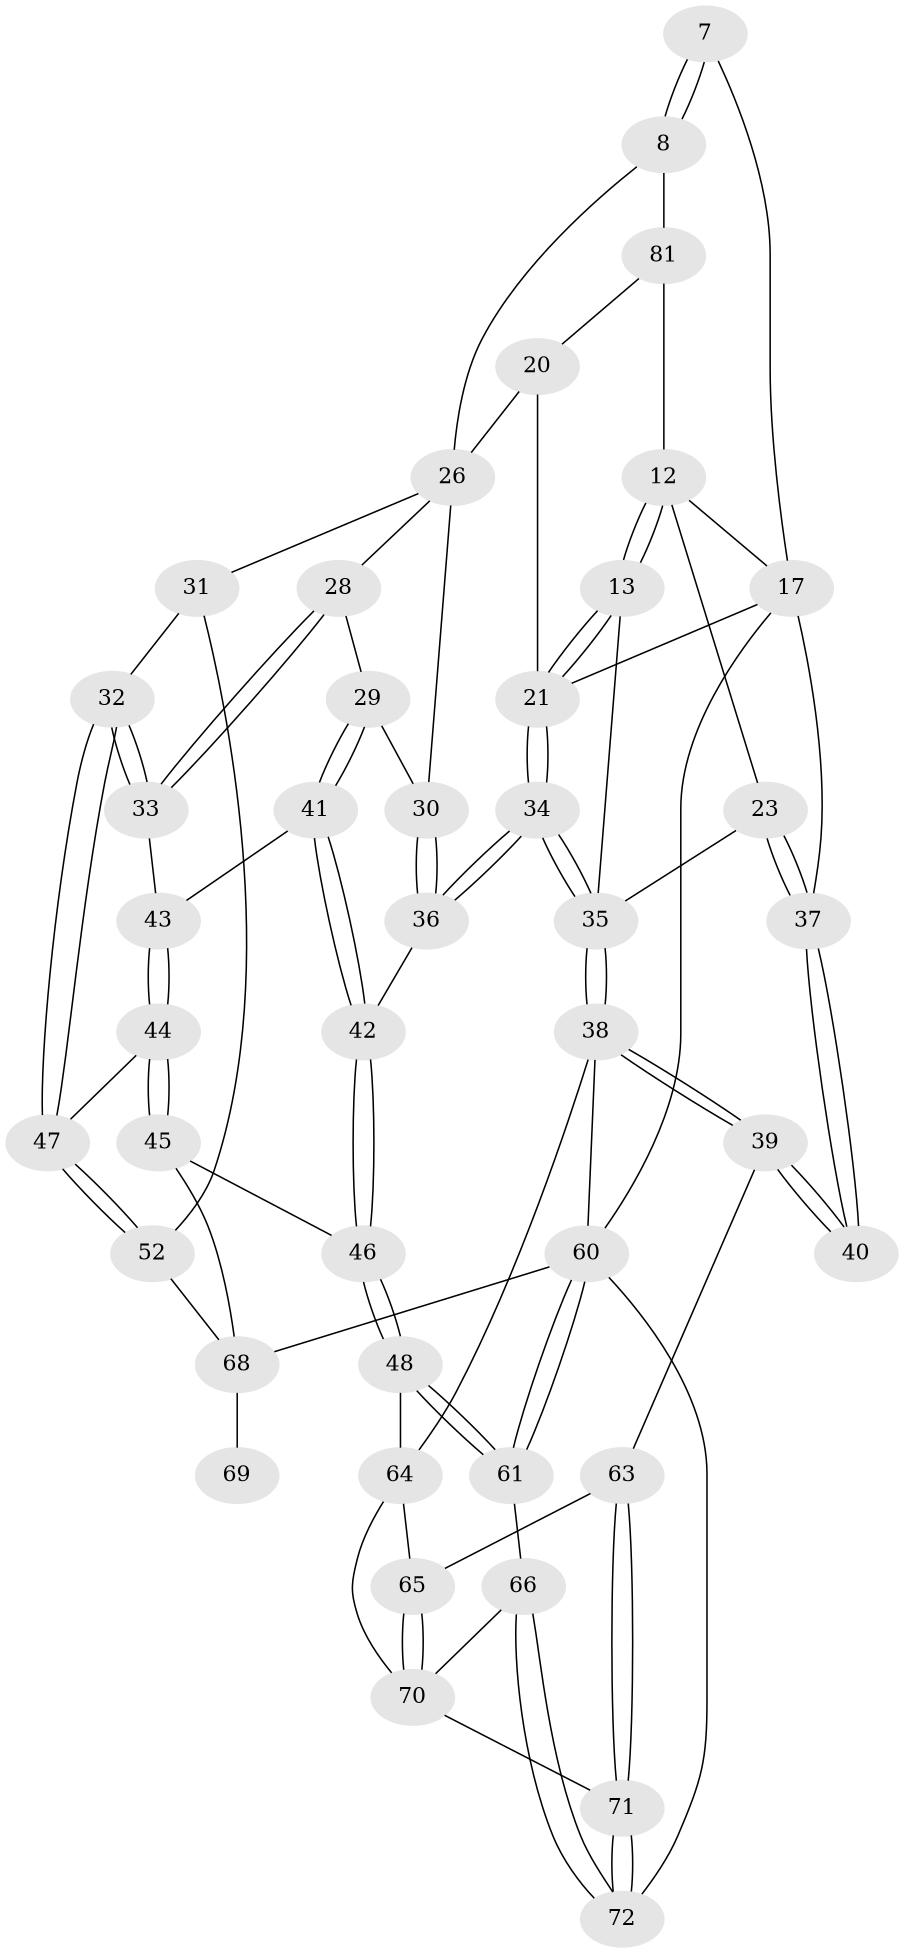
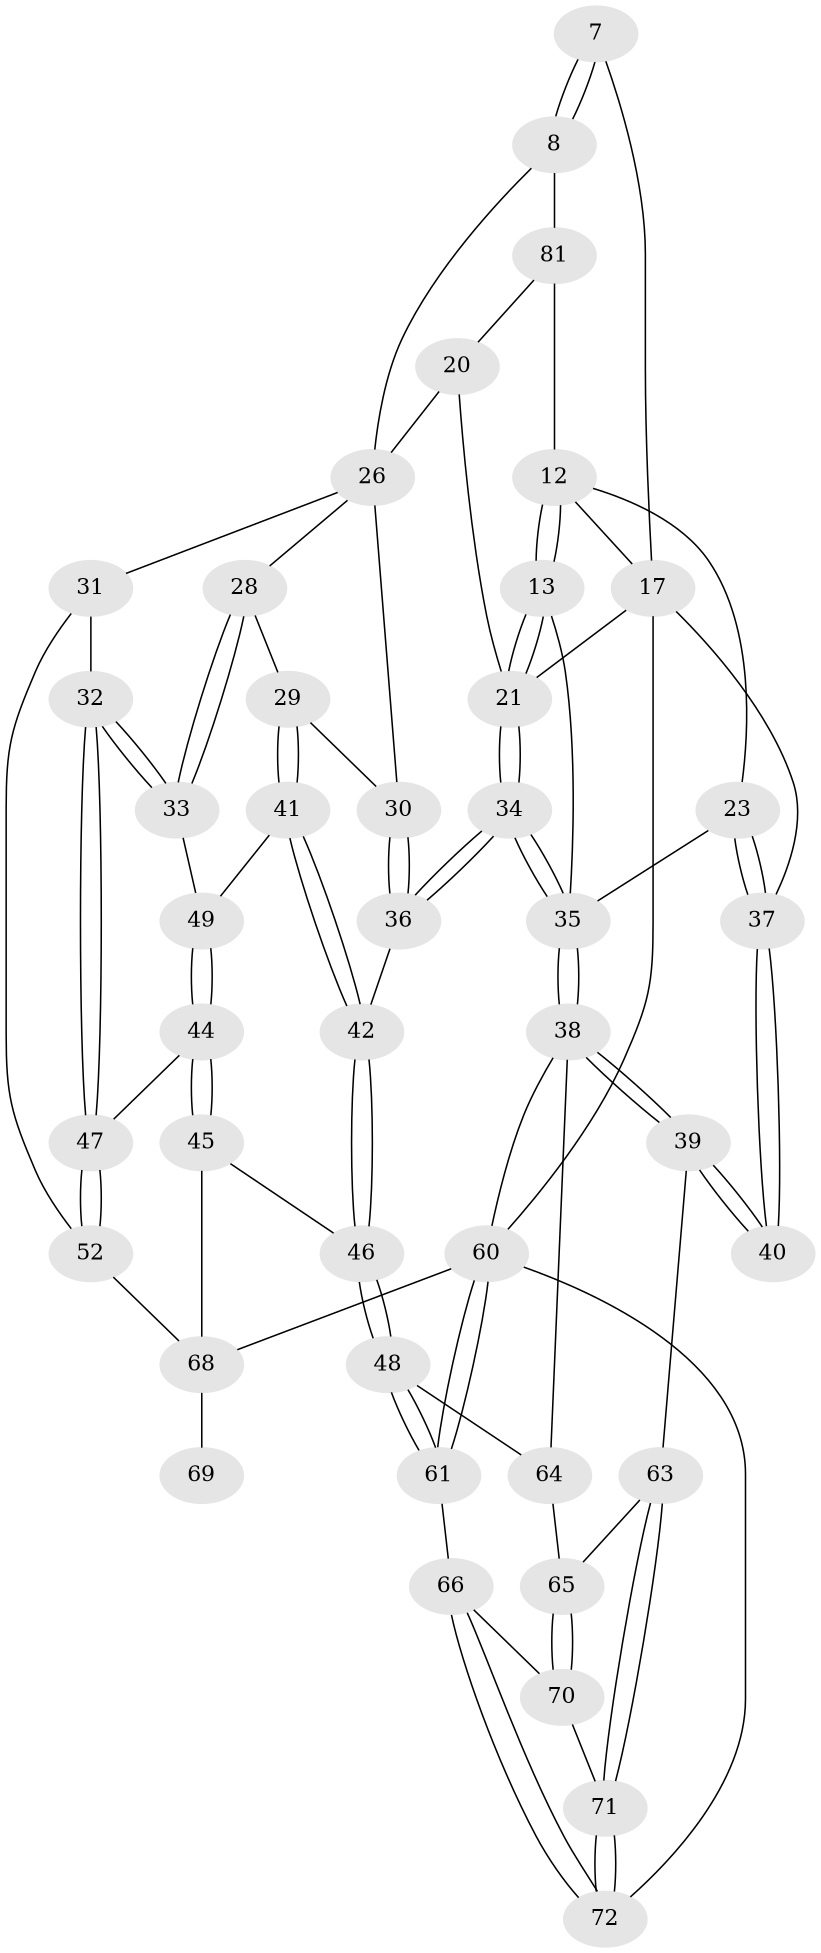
node "43": label "43" -> "49"
edge "64" -- "70": removed
